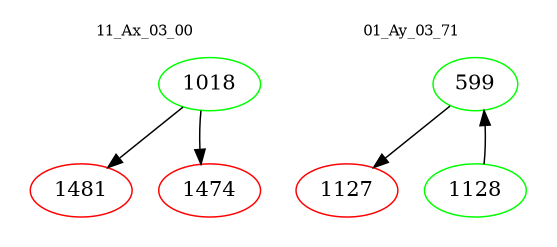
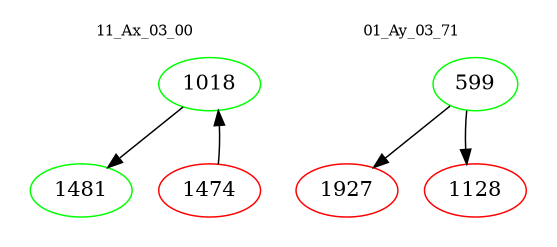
edge "1018" -> "1474": reversed
edge "1128" -> "599": reversed
node "1481": color red -> green
node "1127": label "1127" -> "1927"
node "1128": color green -> red
